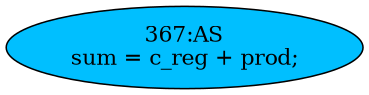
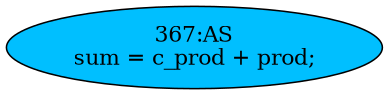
node "367:AS sum = c_reg + prod;": label "367:AS sum = c_reg + prod;" -> "367:AS sum = c_prod + prod;"
